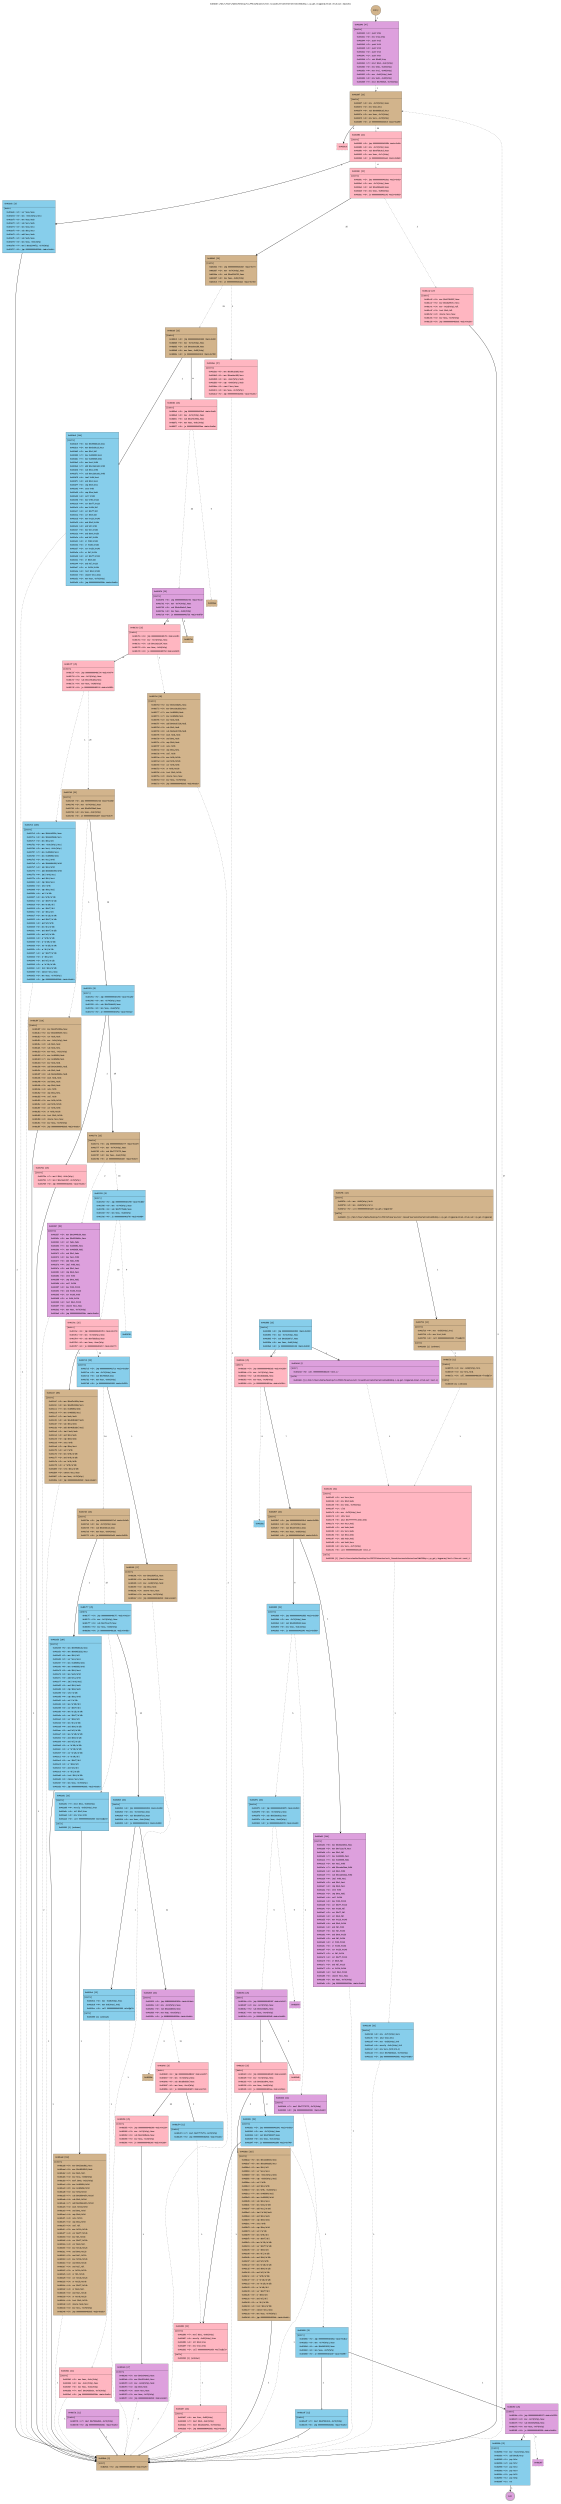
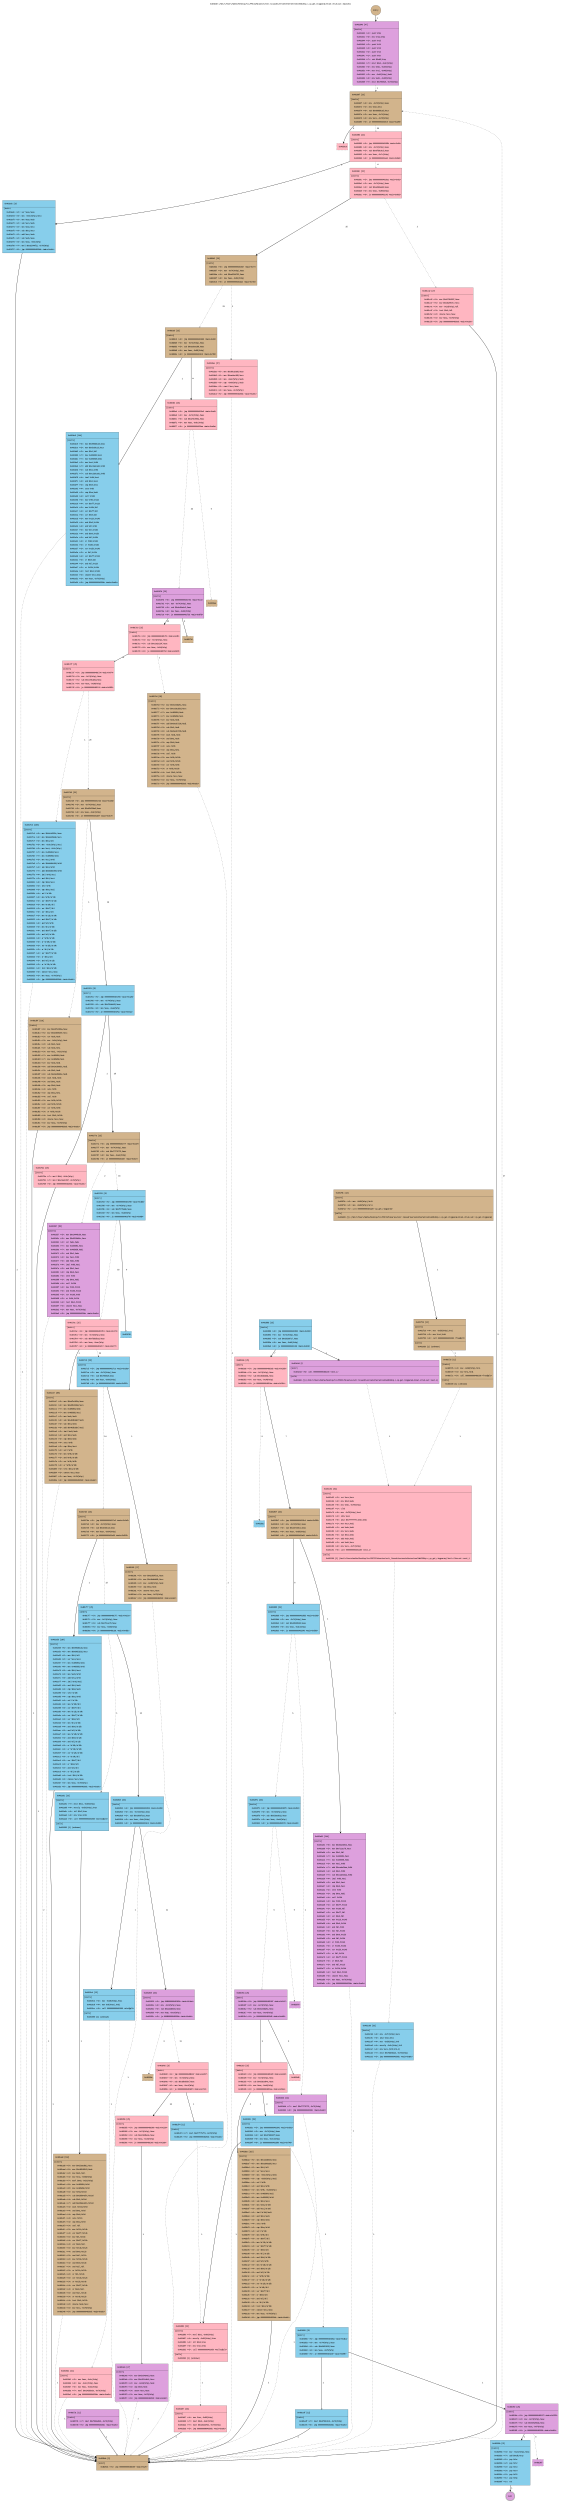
edge "0x401793 [25]" -> "0x401f49": style dashed -> bold
